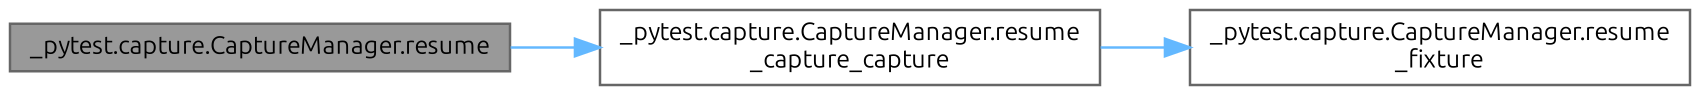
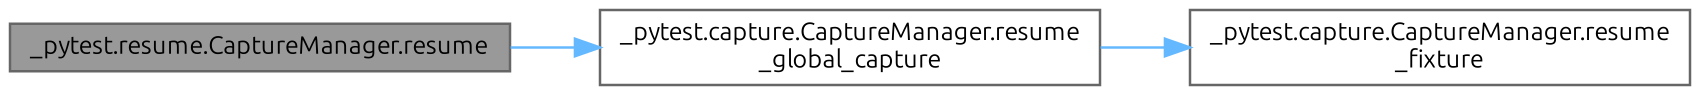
node "_pytest.capture.CaptureManager.resume": label "_pytest.capture.CaptureManager.resume" -> "_pytest.resume.CaptureManager.resume"
node "_pytest.capture.CaptureManager.resume _capture_capture": label "_pytest.capture.CaptureManager.resume _capture_capture" -> "_pytest.capture.CaptureManager.resume _global_capture"
